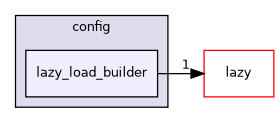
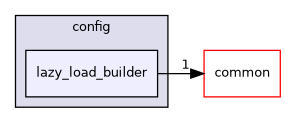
node "lazy": label "lazy" -> "common"
